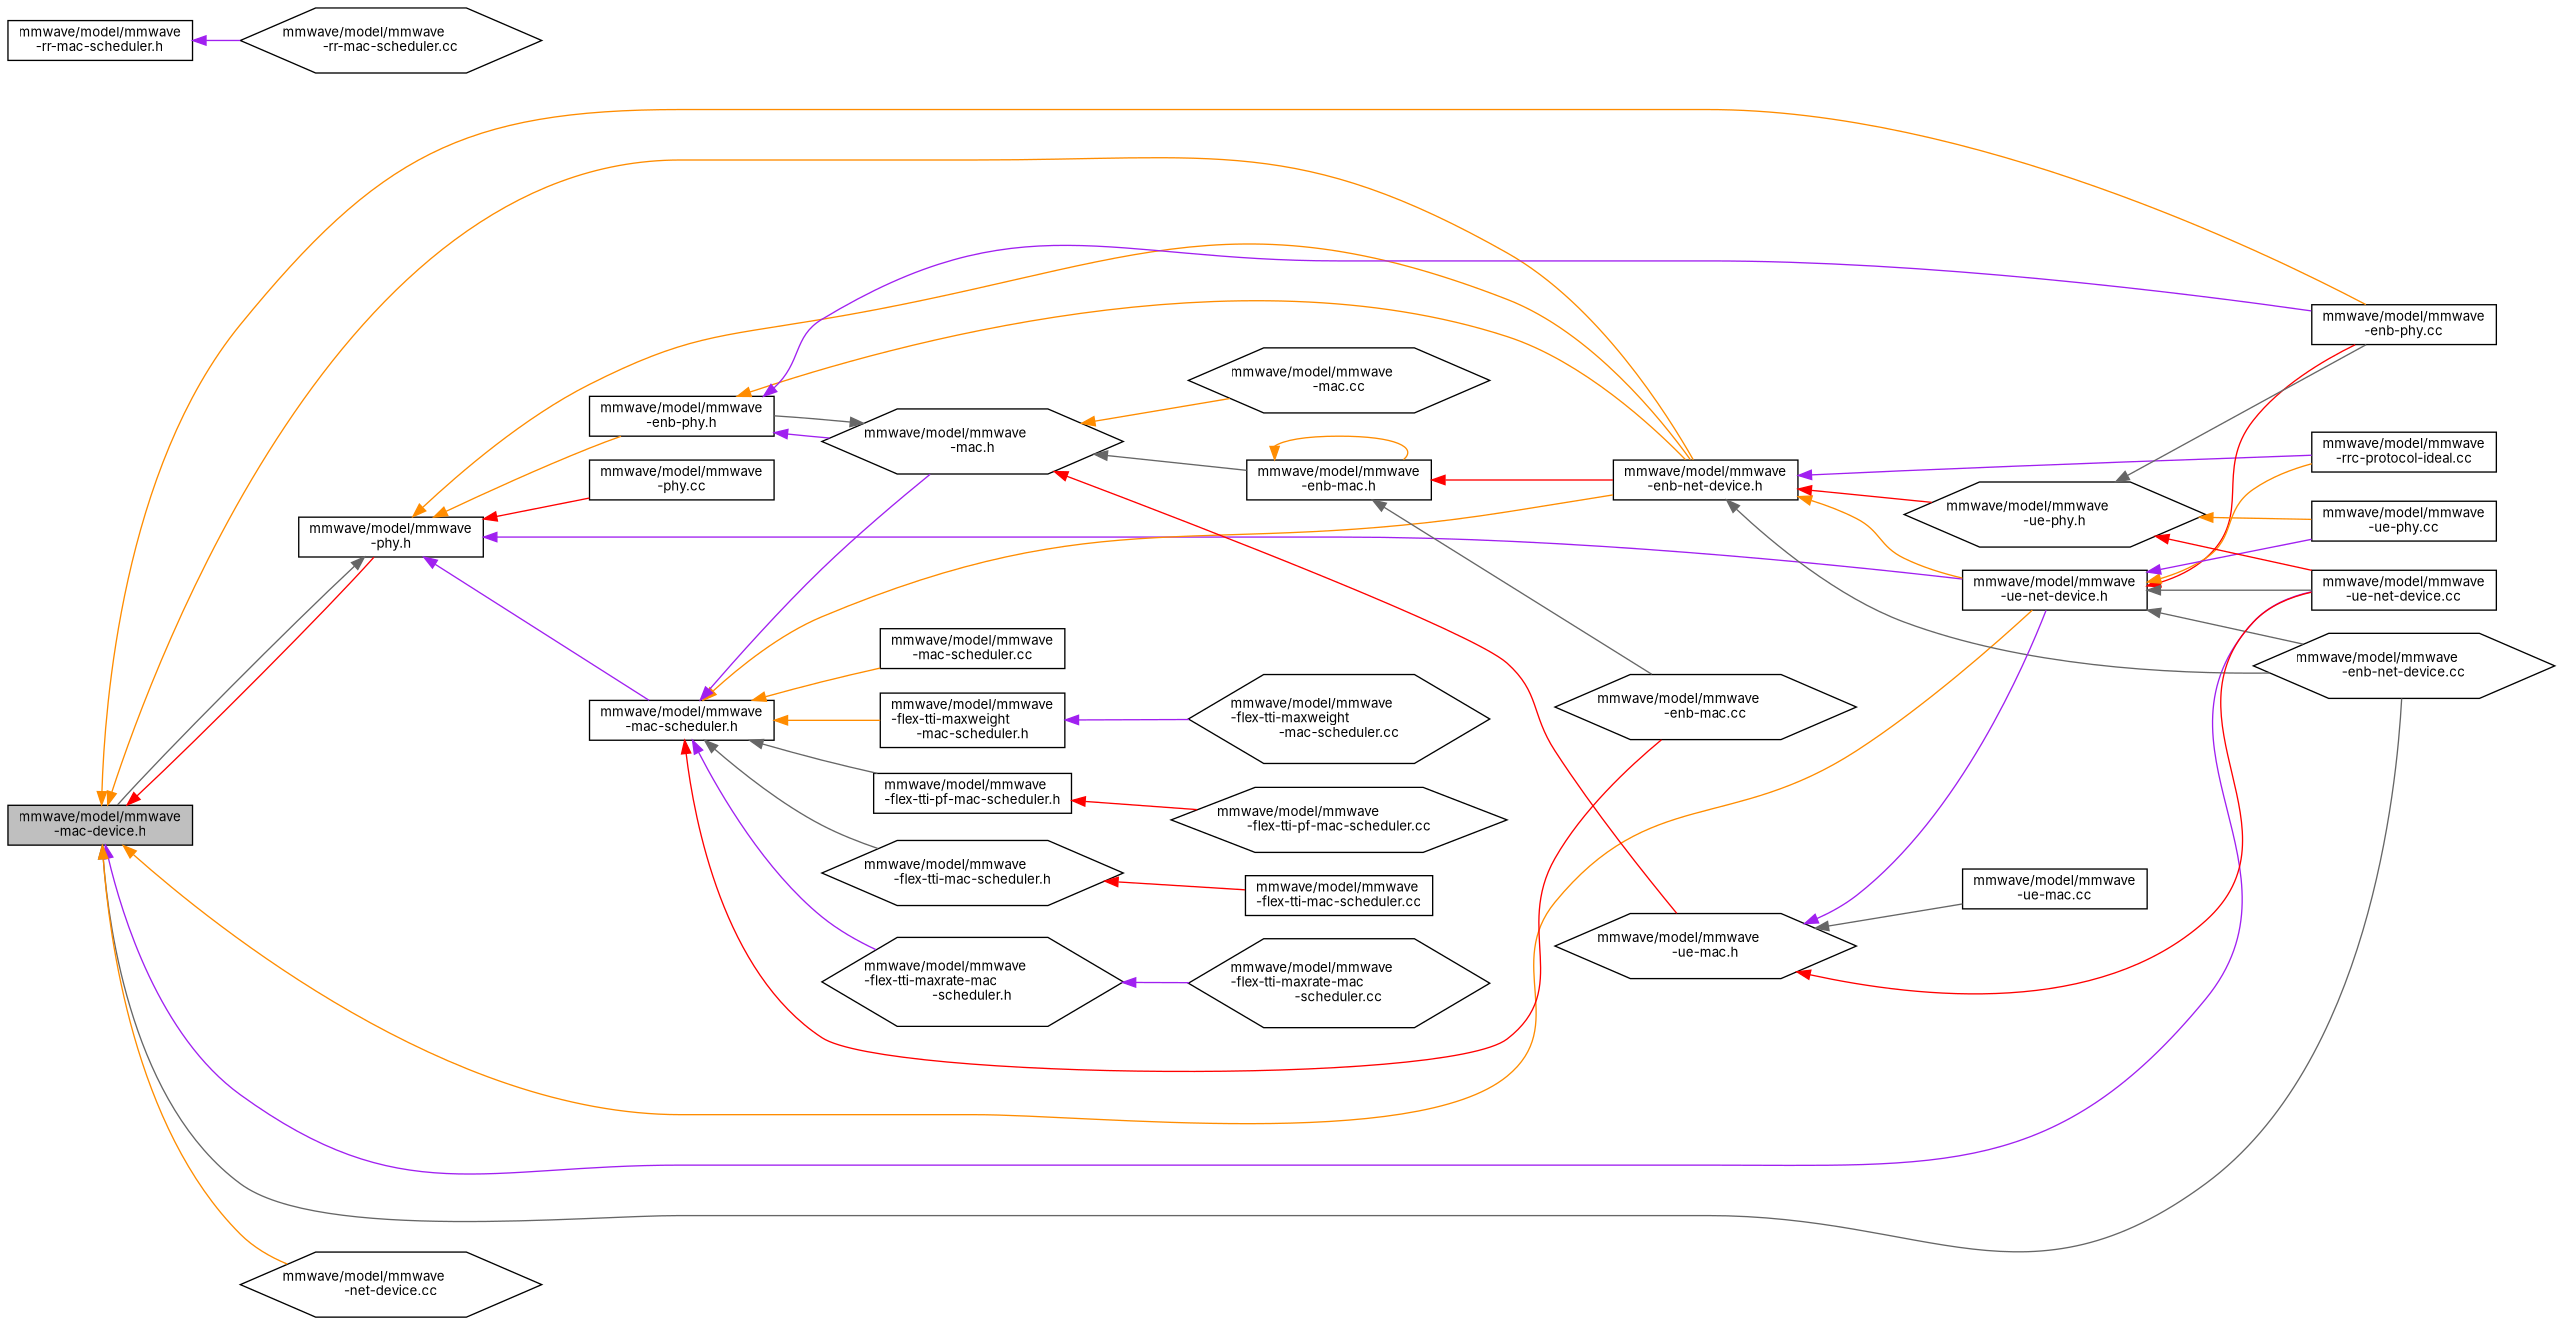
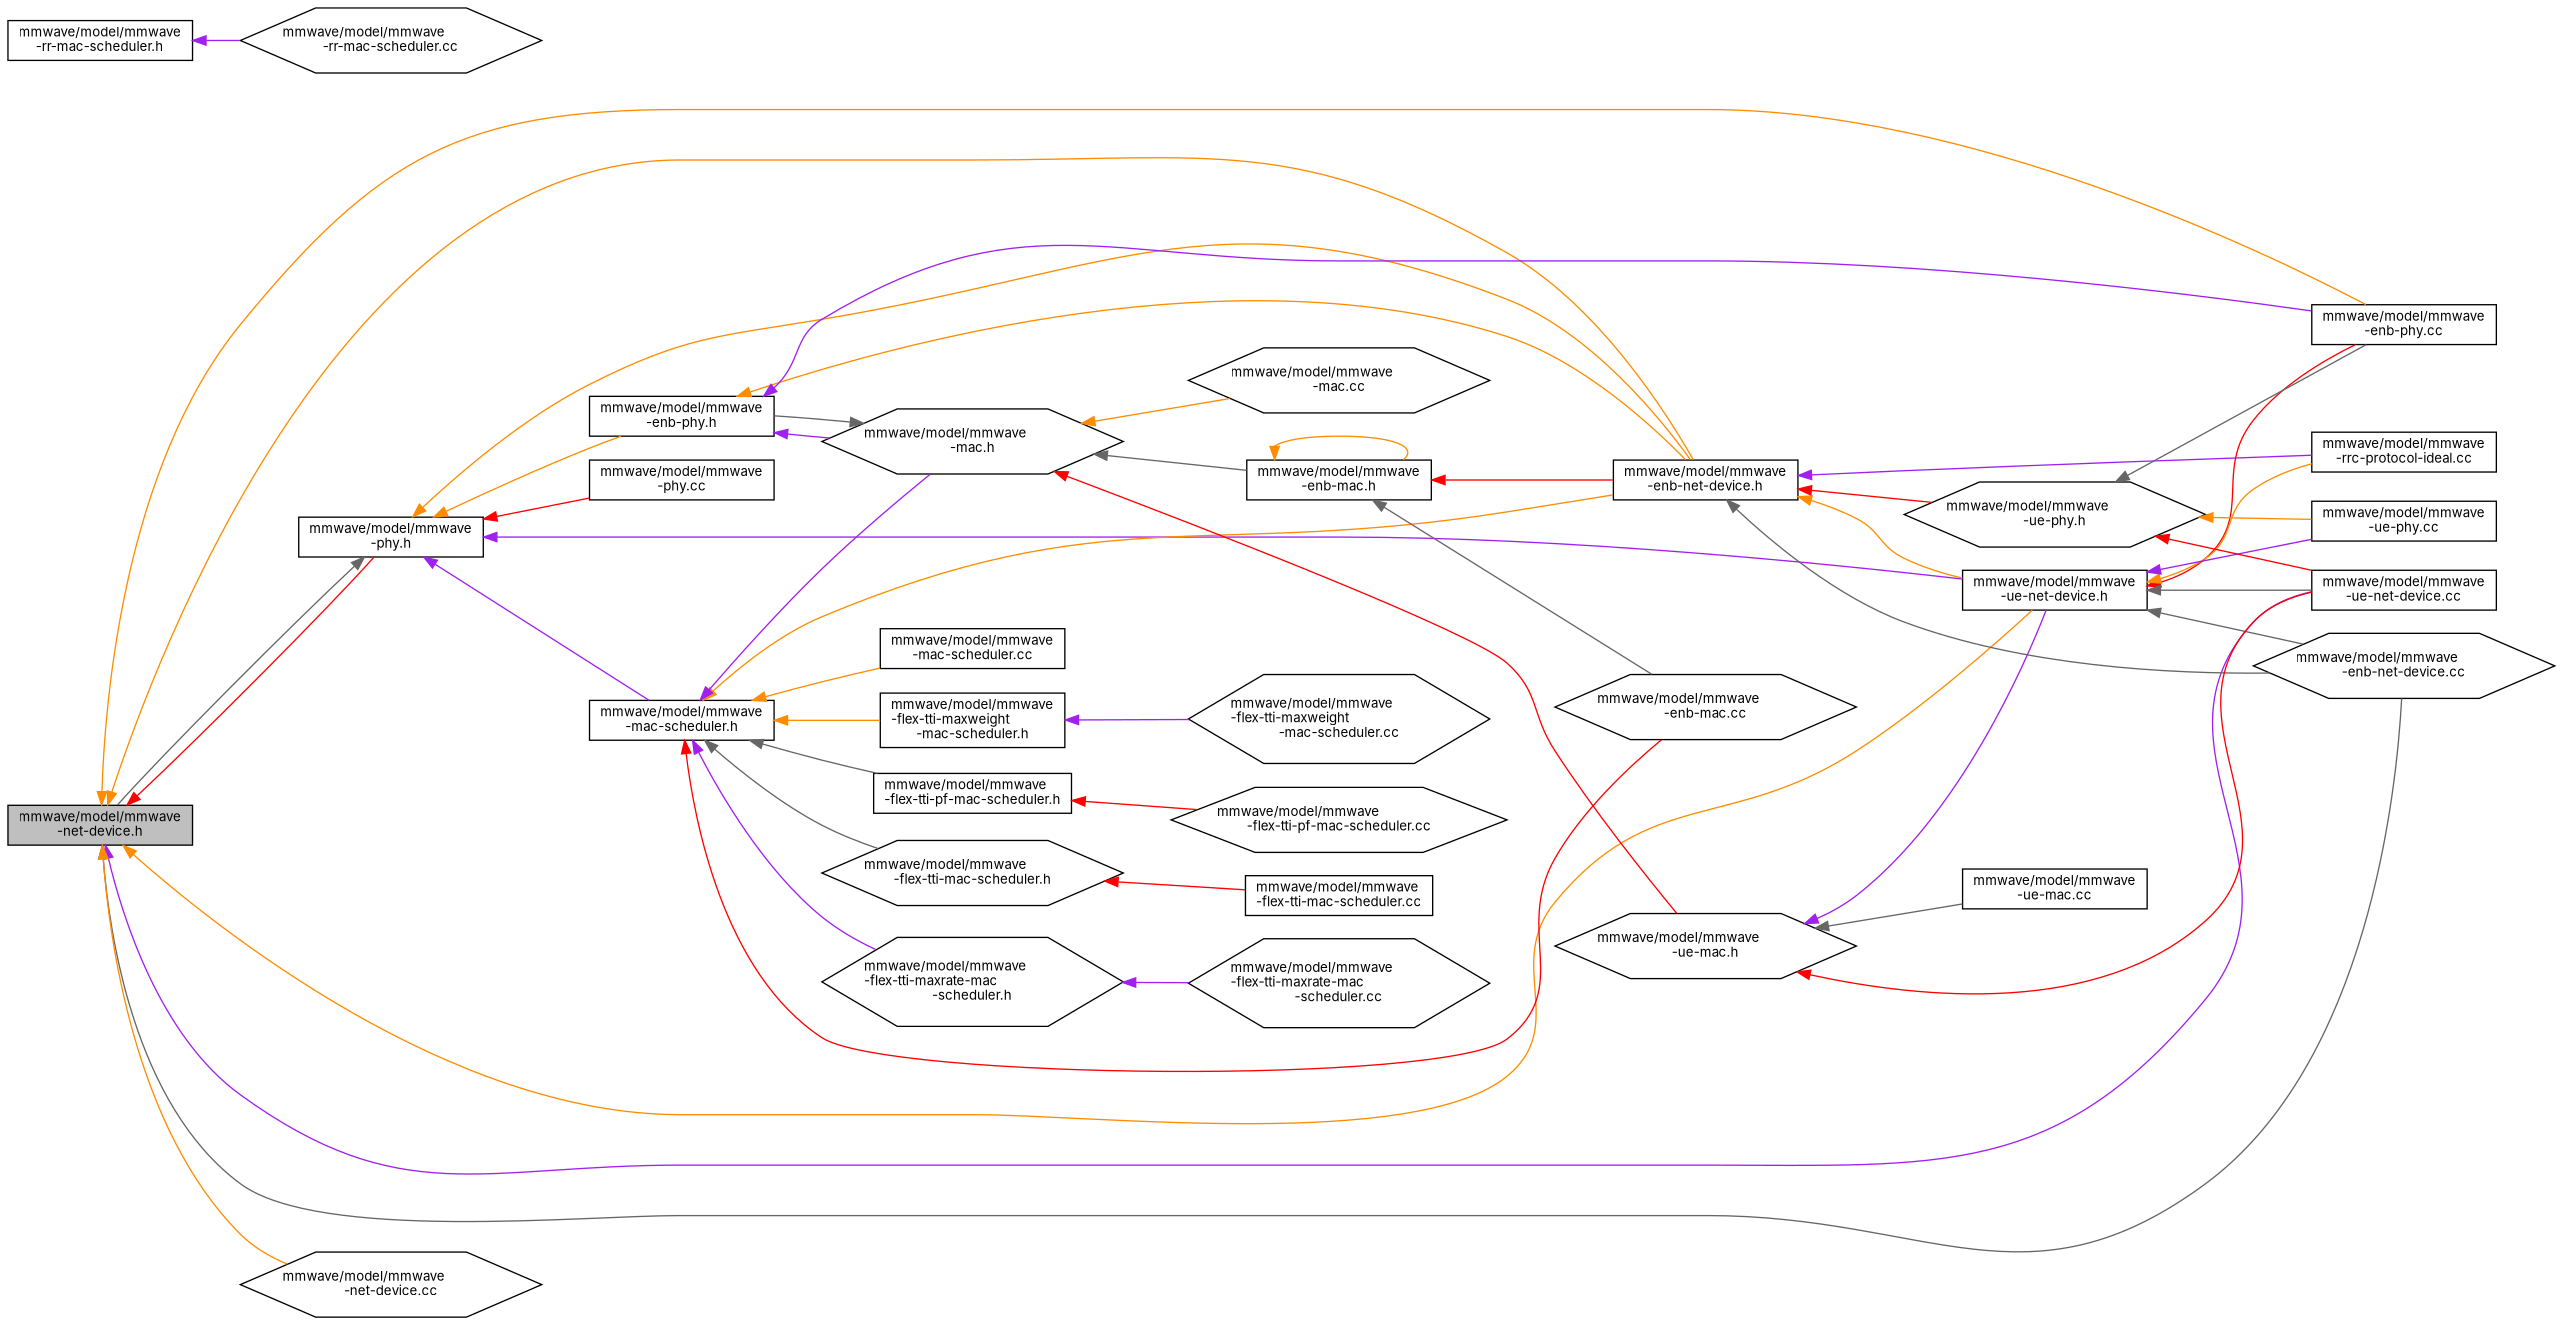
node "mmwave/model/mmwave -mac-device.h": label "mmwave/model/mmwave -mac-device.h" -> "mmwave/model/mmwave -net-device.h"
